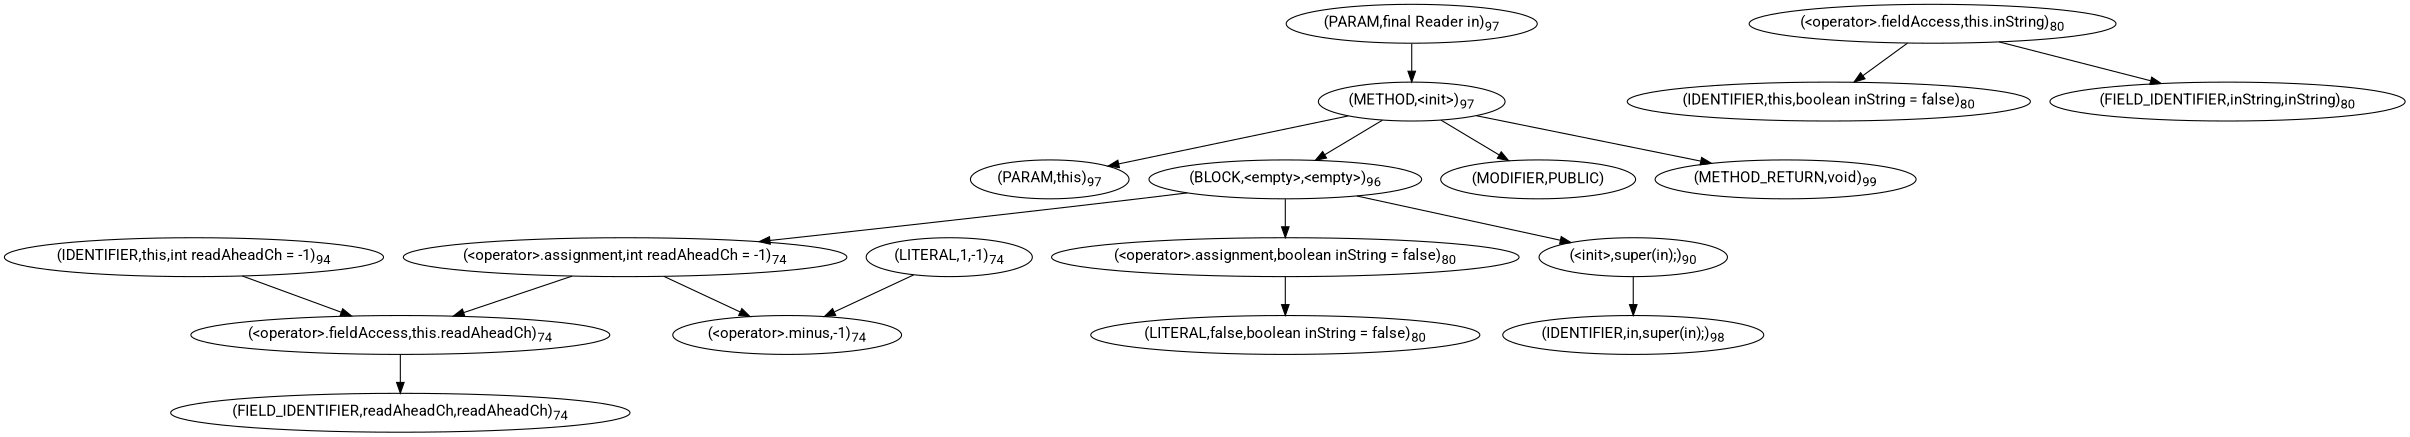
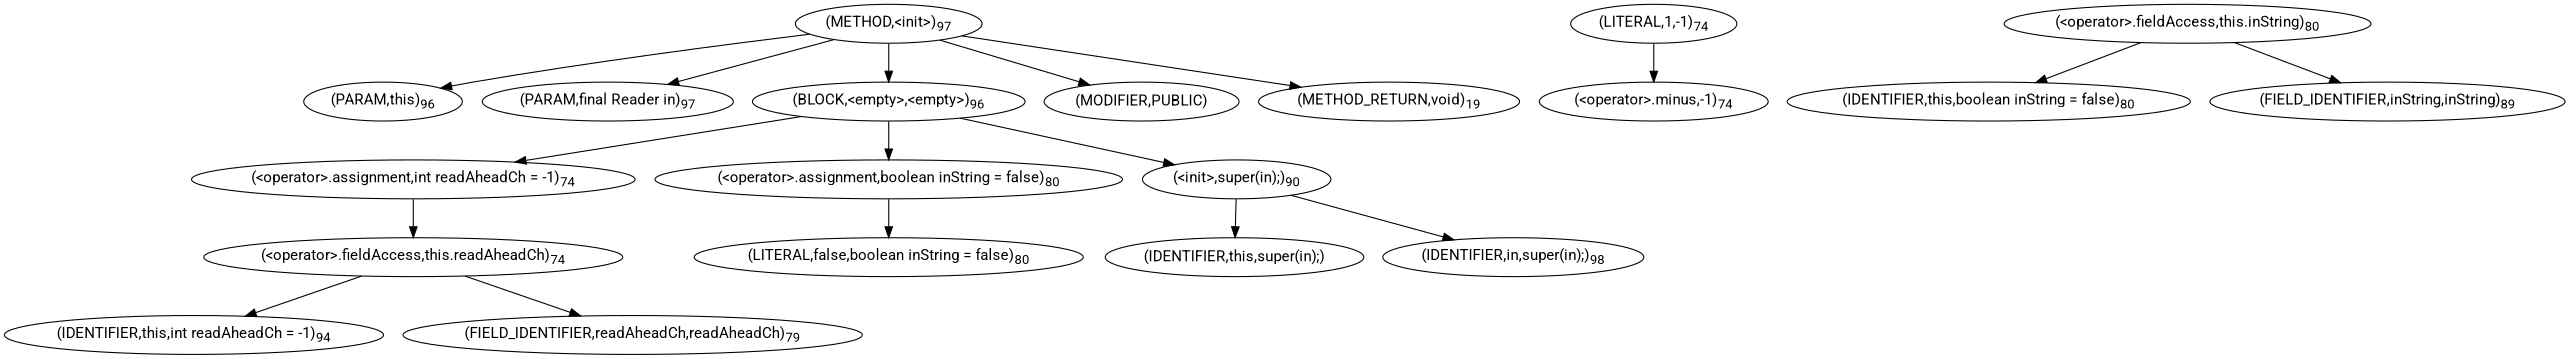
edge "(PARAM,final Reader in)" -> "(METHOD,<init>)": reversed
node "(FIELD_IDENTIFIER,inString,inString)": text "80" -> "89"
node "(PARAM,this)": text "97" -> "96"
node "(METHOD_RETURN,void)": text "99" -> "19"
node "(IDENTIFIER,this,super(in);)": added
edge "(IDENTIFIER,this,int readAheadCh = -1)" -> "(<operator>.fieldAccess,this.readAheadCh)": reversed
edge "(<operator>.assignment,int readAheadCh = -1)" -> "(<operator>.minus,-1)": removed
node "(FIELD_IDENTIFIER,readAheadCh,readAheadCh)": text "74" -> "79"
